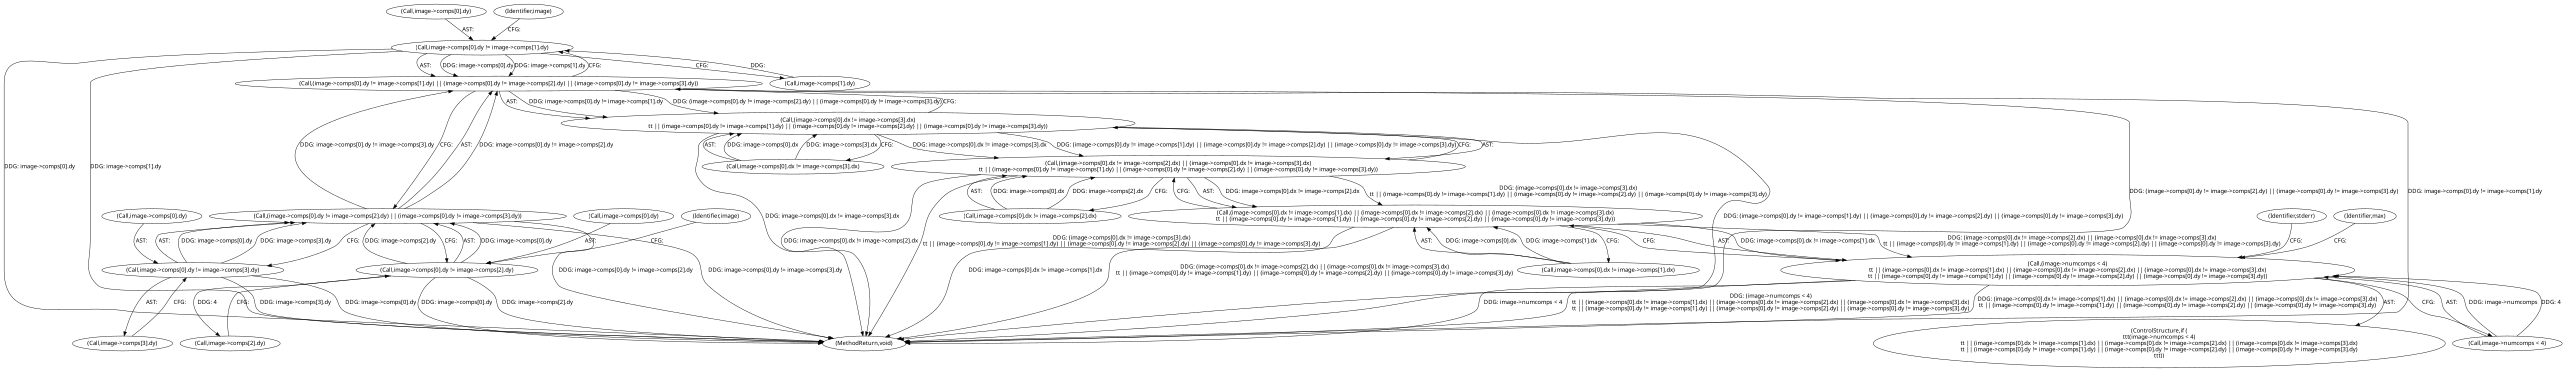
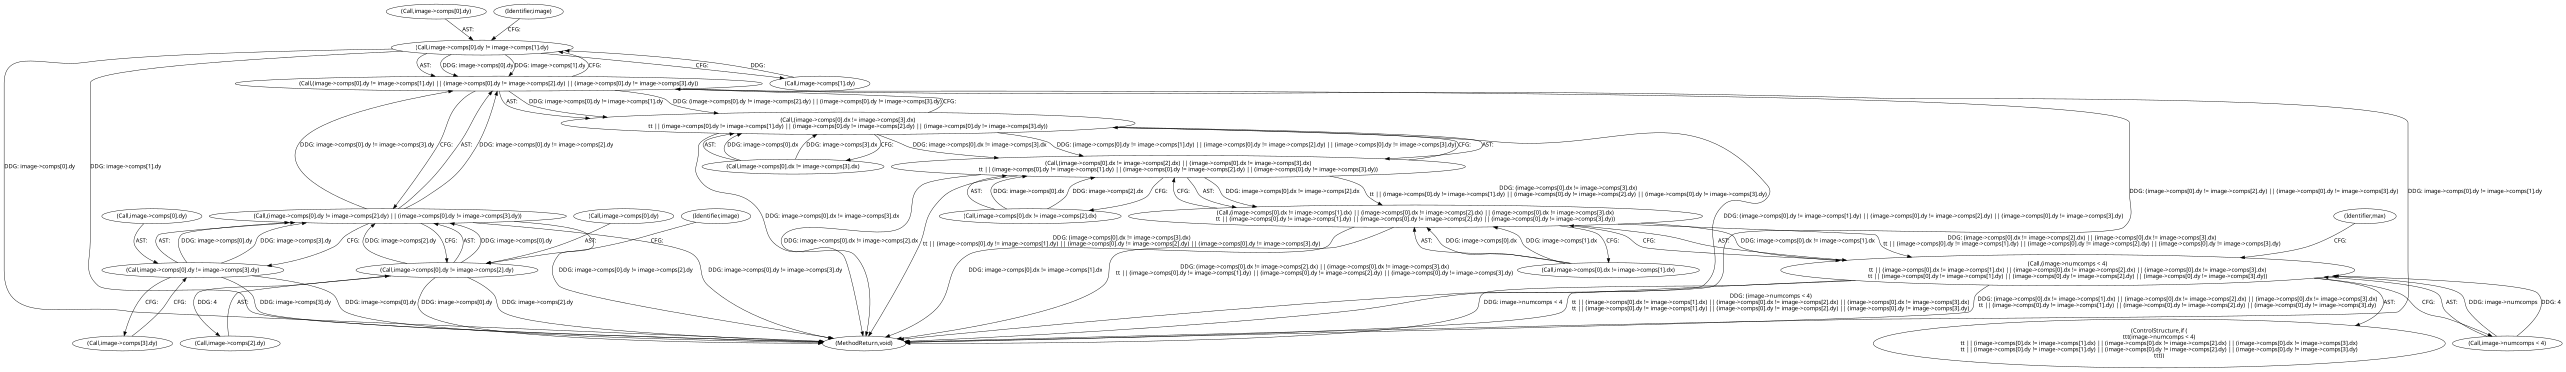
node "(Identifier,stderr)": removed
edge "(Call,image->comps[0].dy != image->comps[3].dy)" -> "(Call,image->comps[3].dy)": label "AST: " -> "CFG: "
edge "(Call,image->comps[2].dy)" -> "(Call,image->comps[0].dy != image->comps[2].dy)": label "CFG: " -> "AST: "
